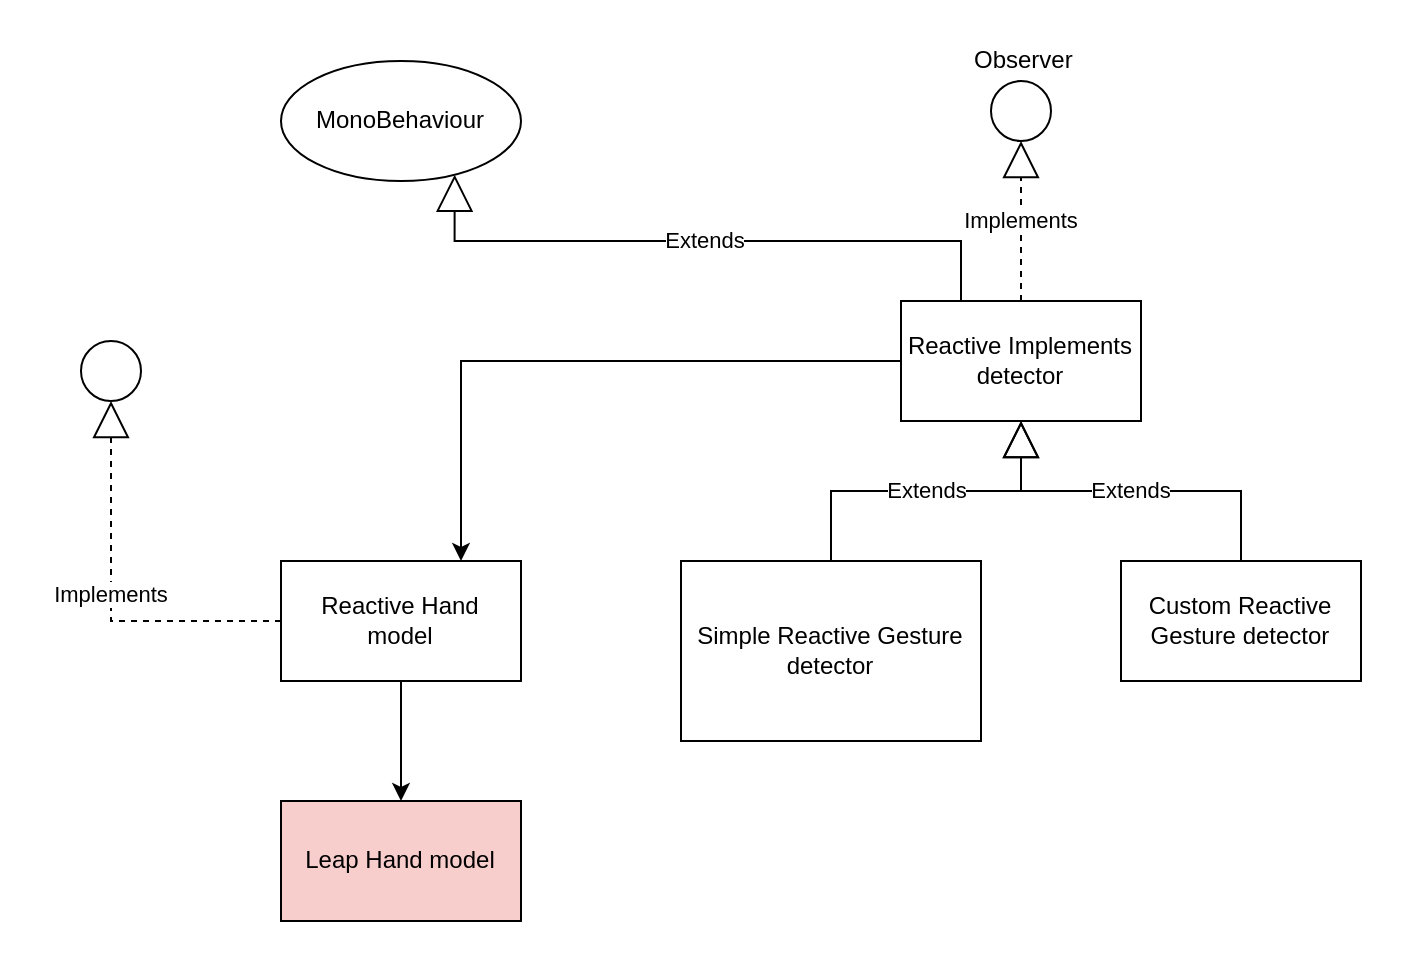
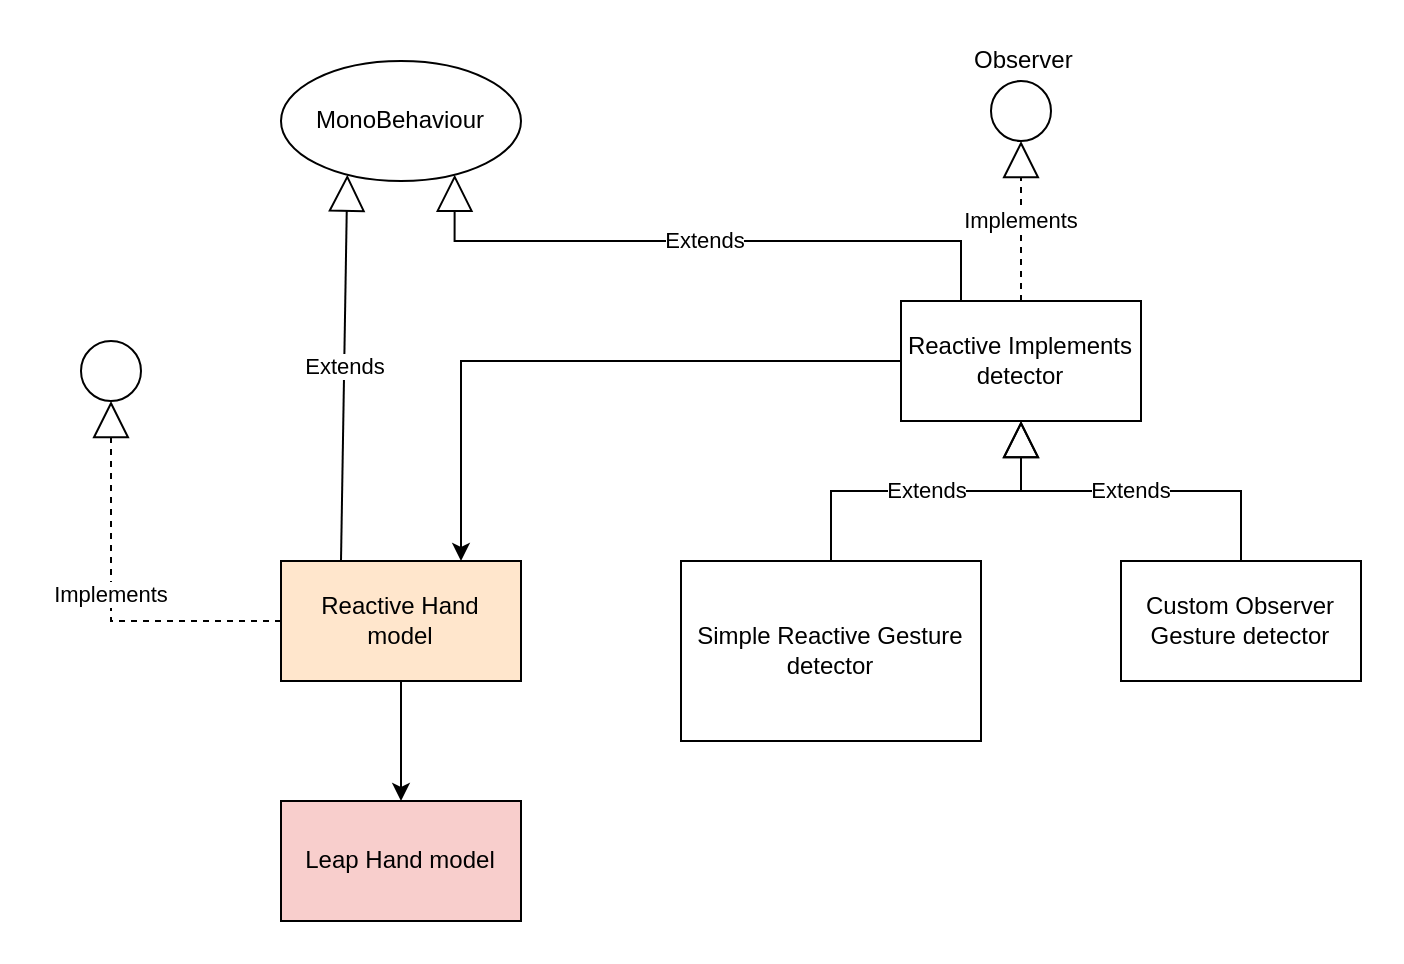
edge "Reactive Hand model" -> "MonoBehaviour": added, label "Extends"
node "Reactive Hand model": fillcolor #ffffff -> #ffe6cc
node "Custom Reactive Gesture detector": label "Custom Reactive Gesture detector" -> "Custom Observer Gesture detector"
